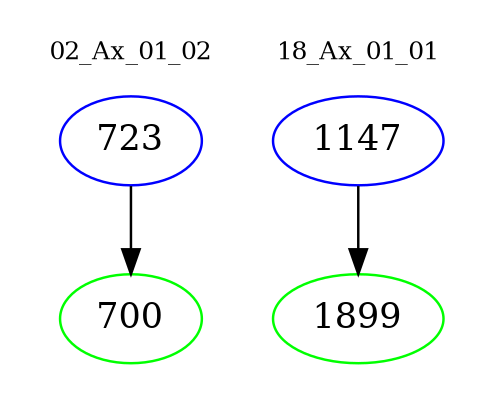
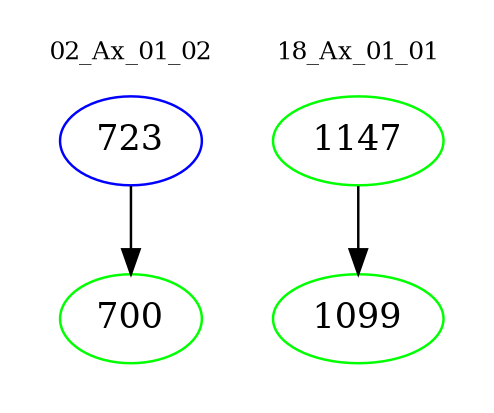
node "1147": color blue -> green
node "1899": label "1899" -> "1099"
